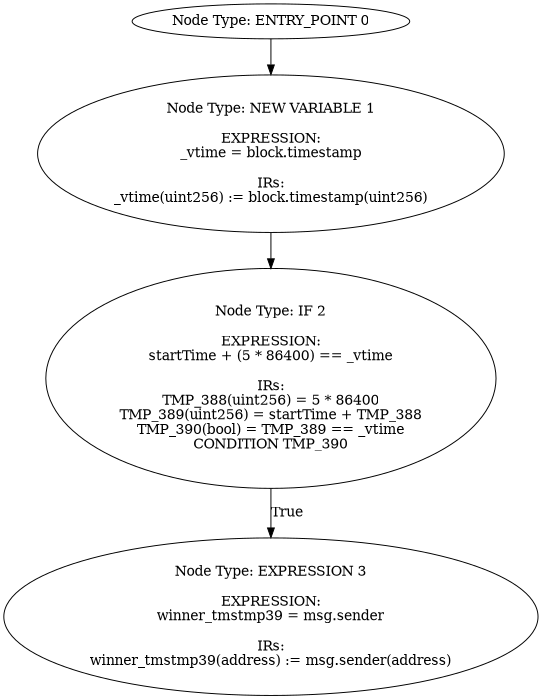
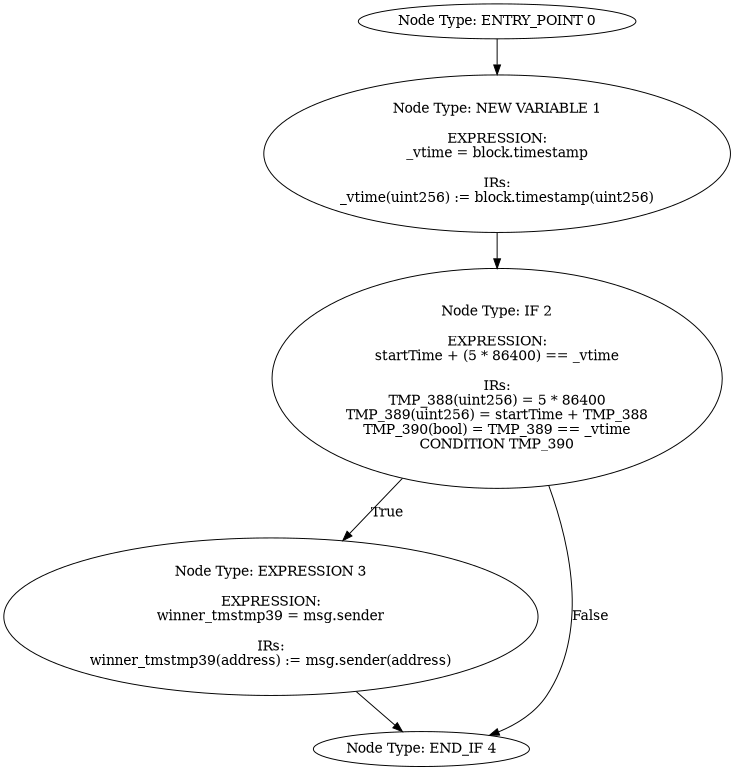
node "Node Type: END_IF 4": added
